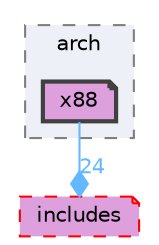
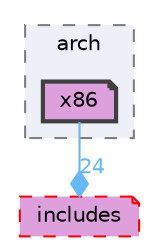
node "x88": label "x88" -> "x86"
